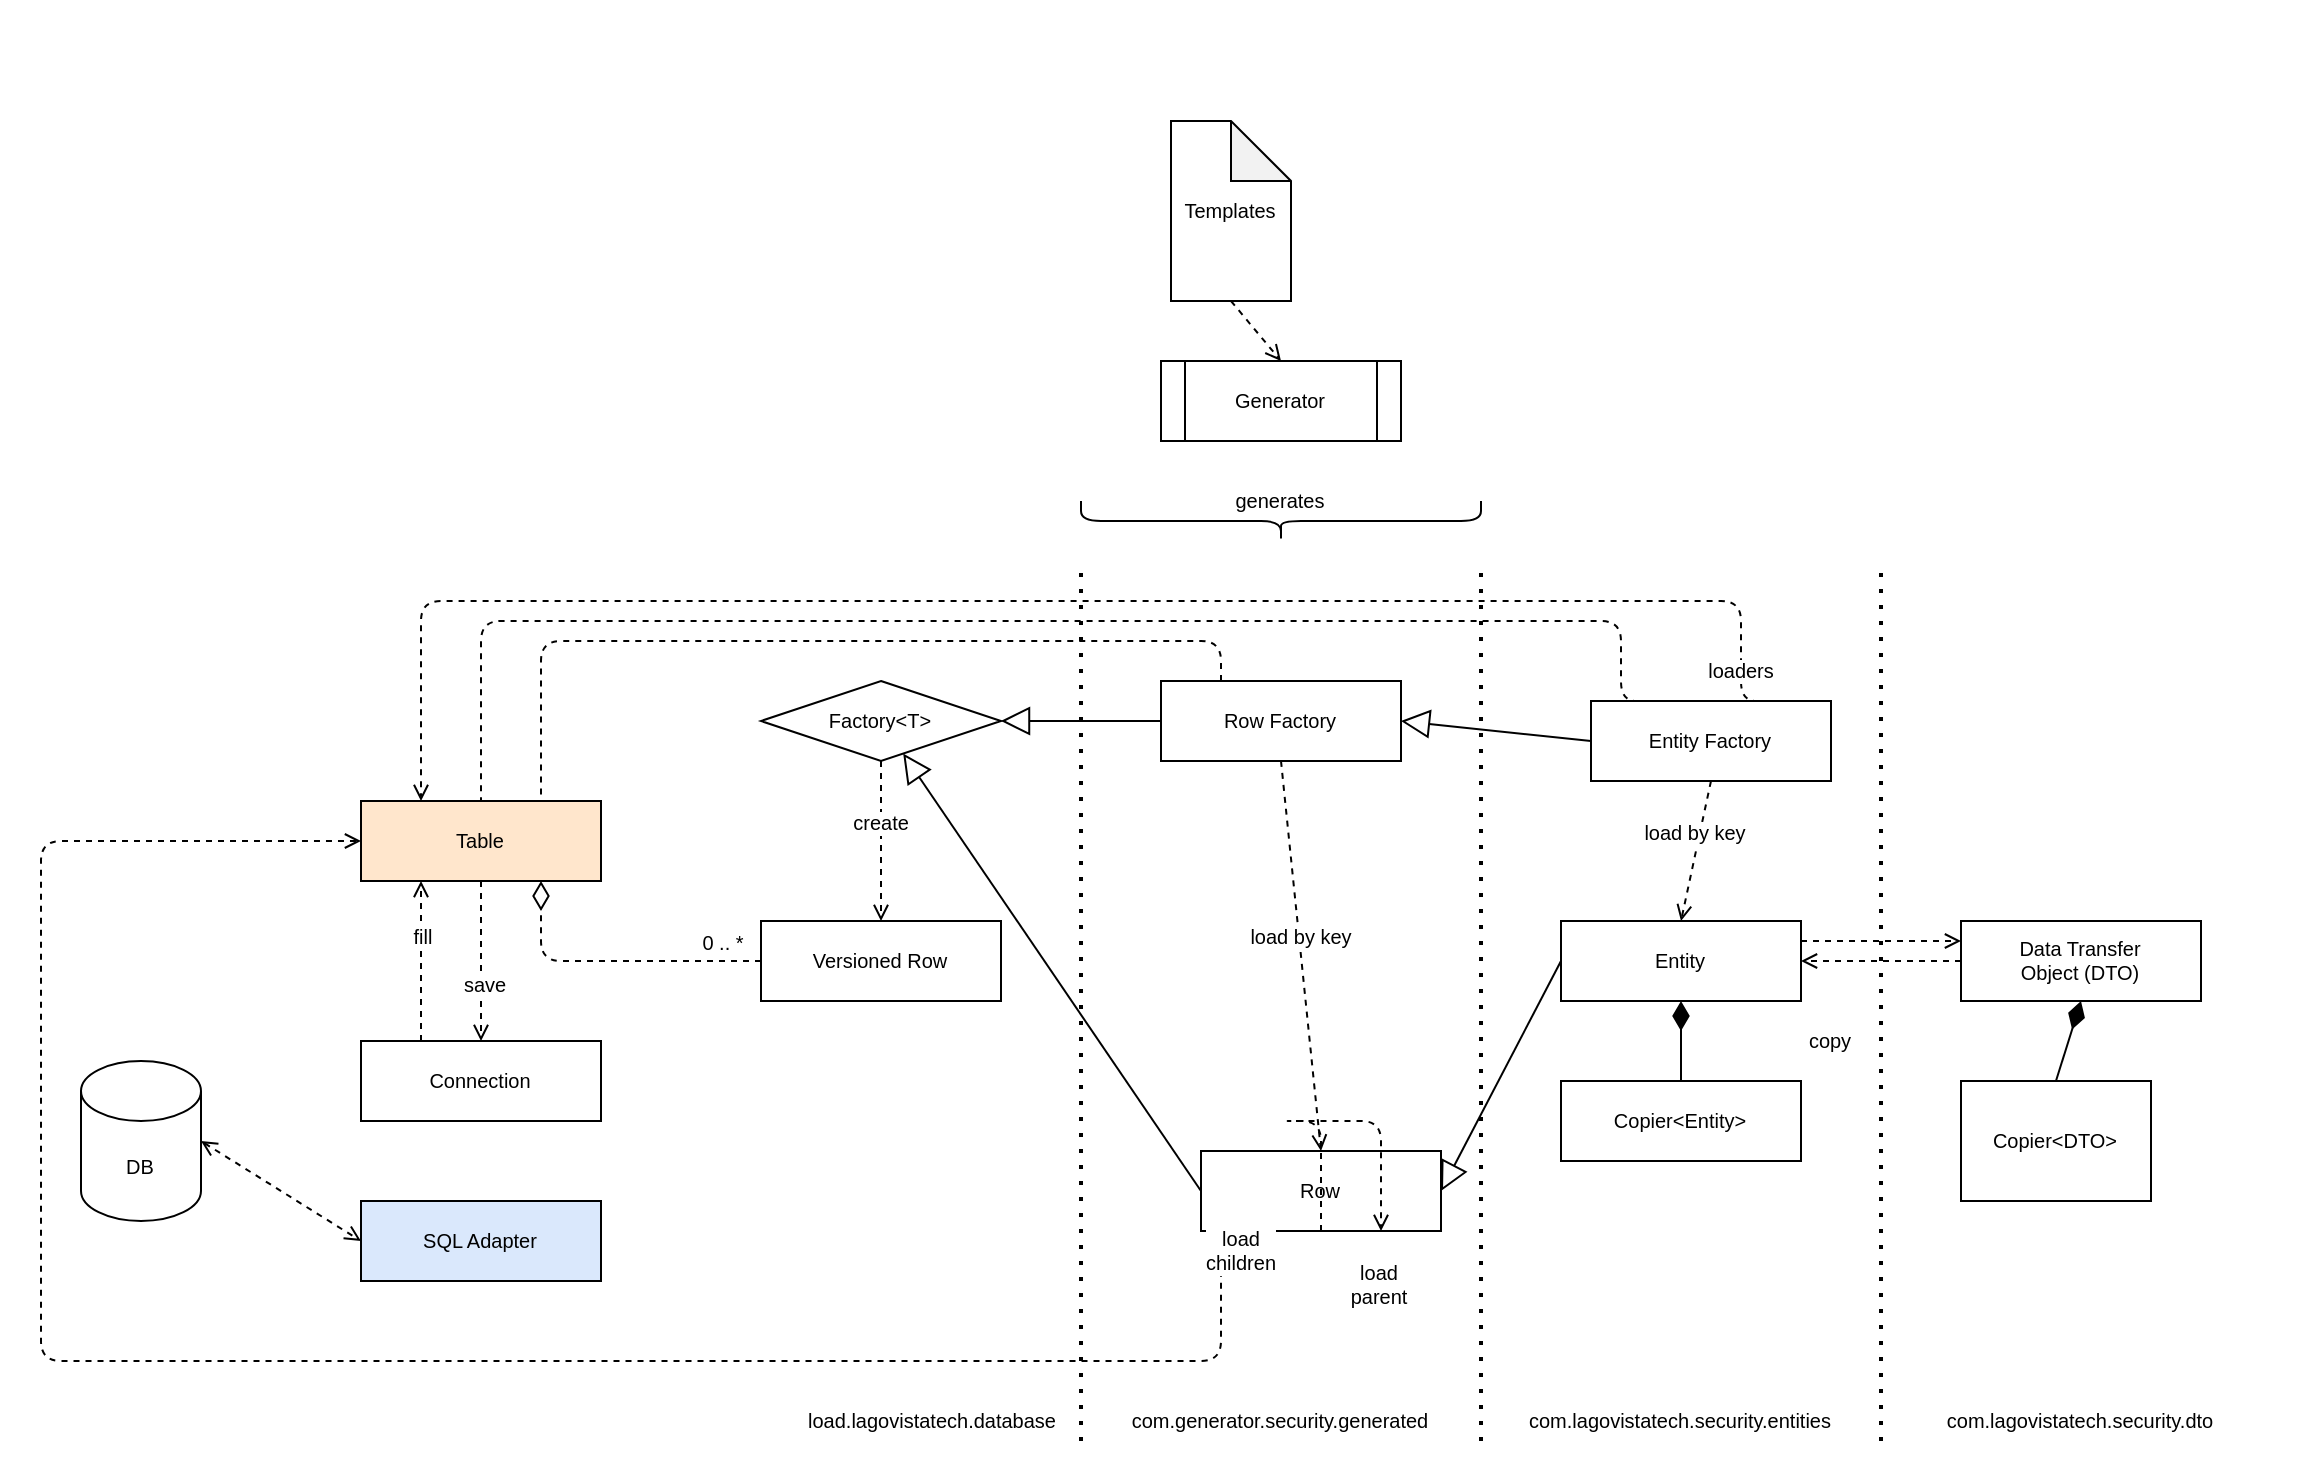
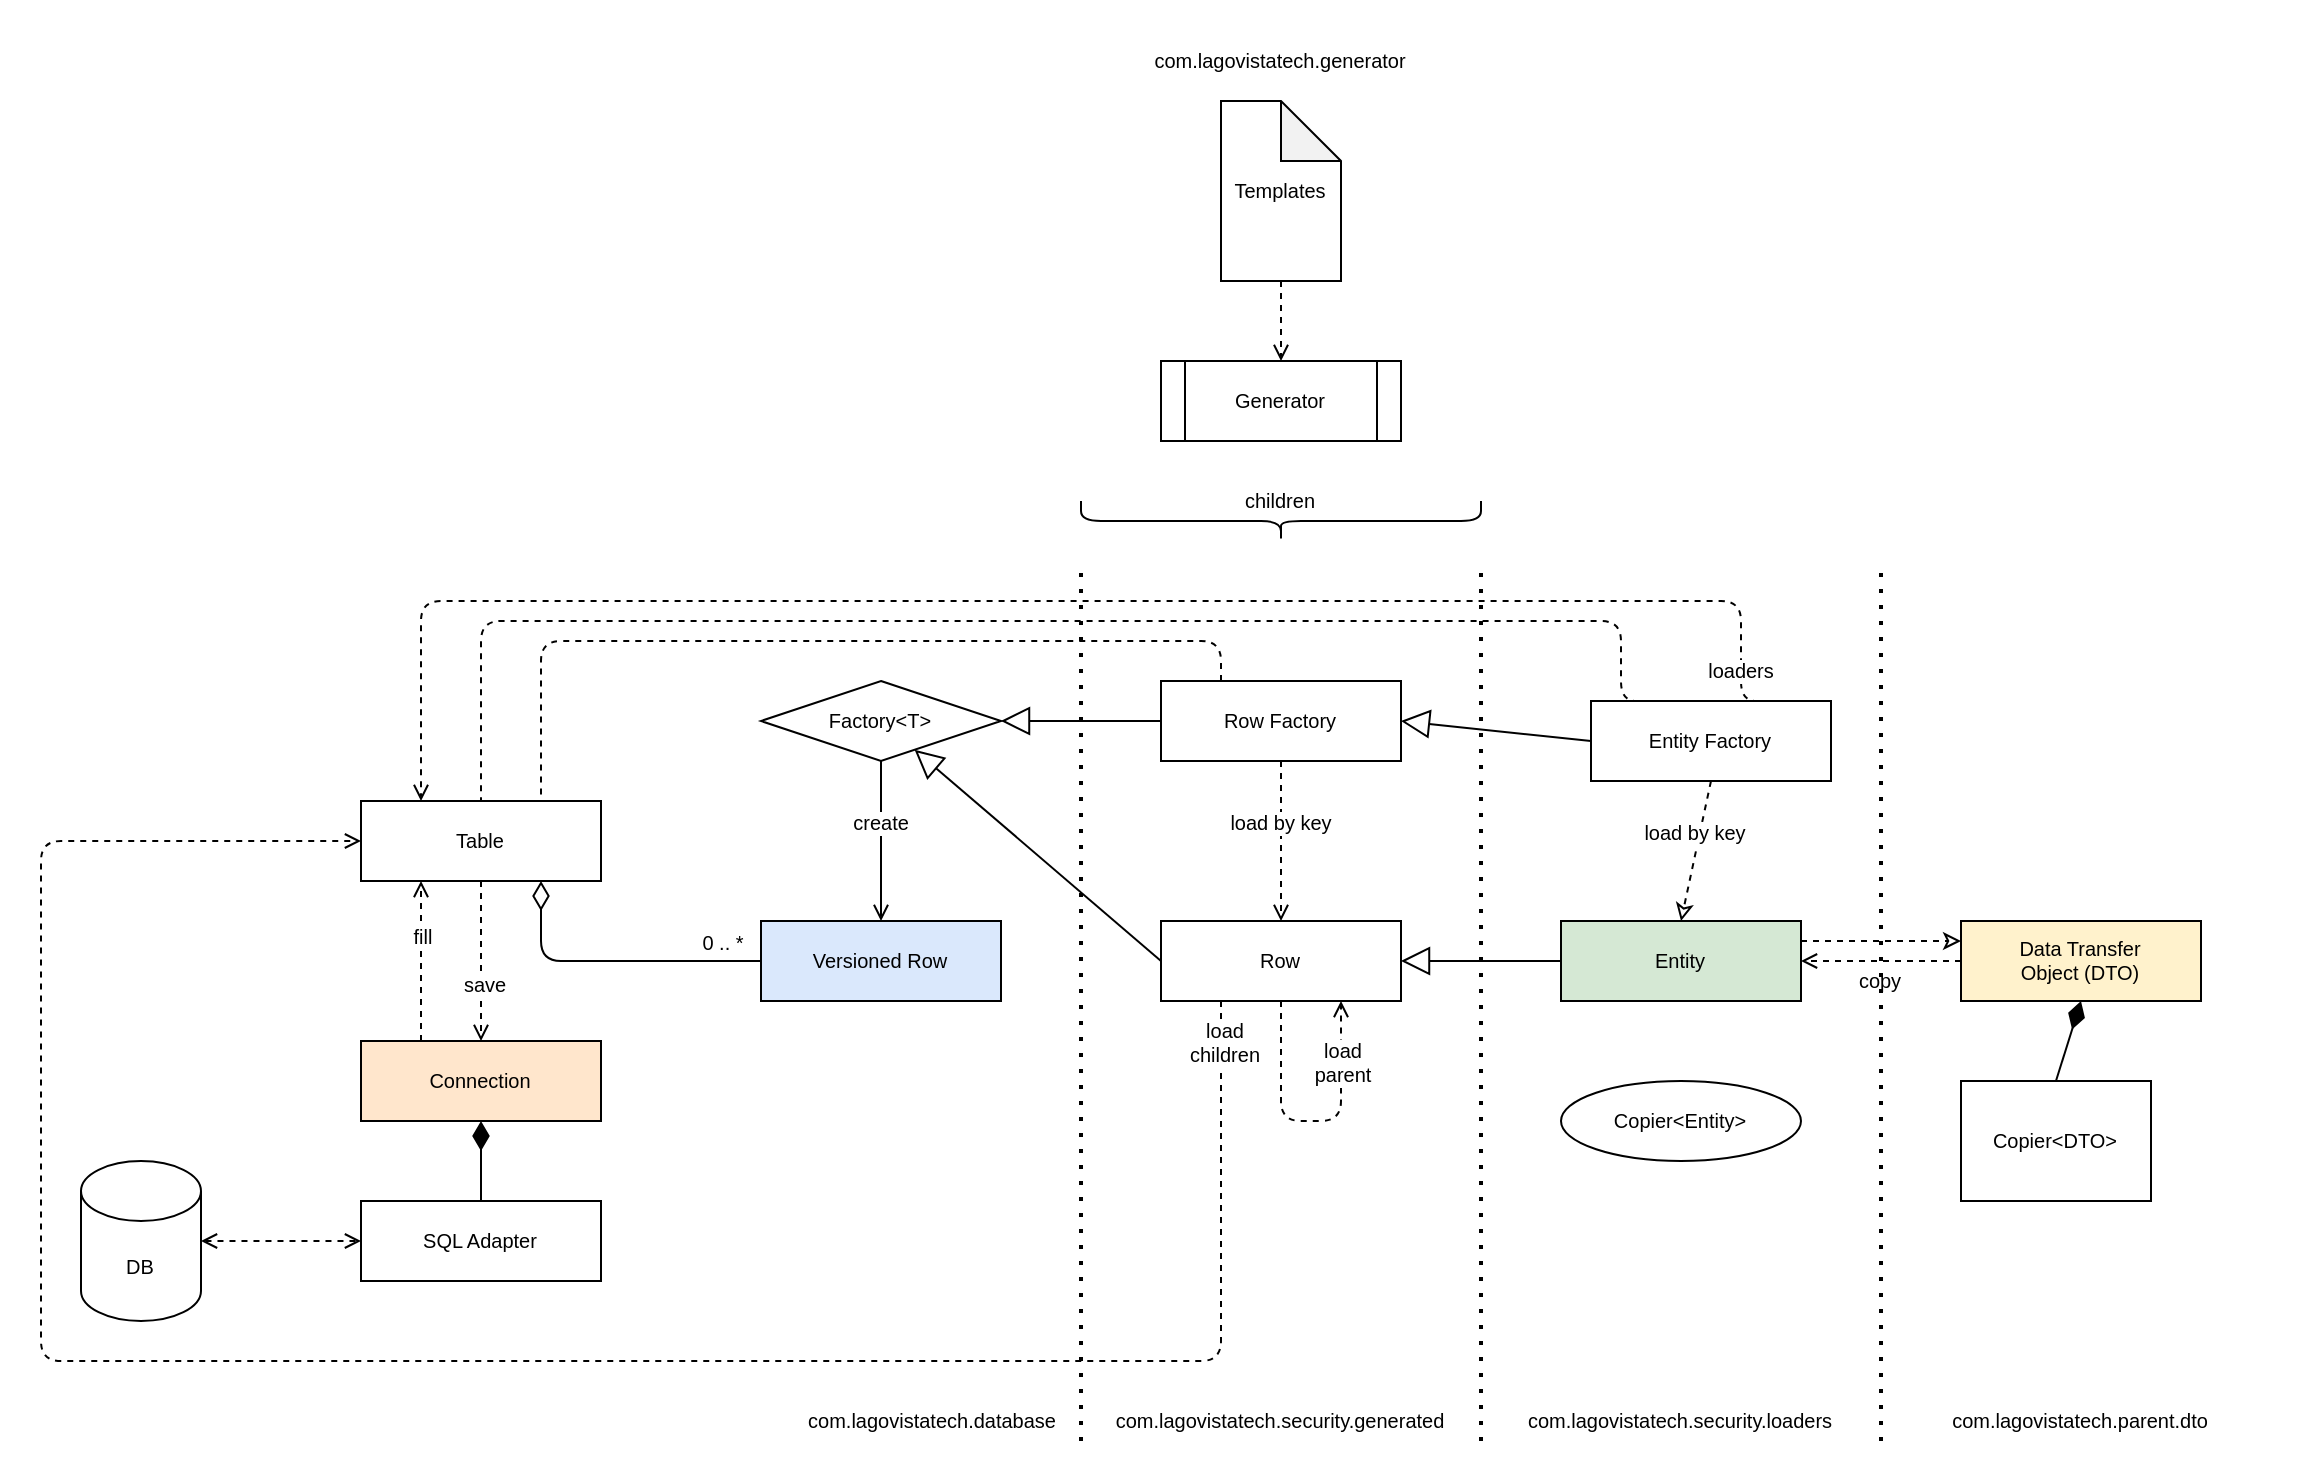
node "com.lagovistatech.generator": added
node "Templates": moved (1231, 211) -> (1281, 191)
node "generates": label "generates" -> "children"
node "Table": fillcolor #ffe6cc -> #ffffff
edge "Factory<T>" -> "Versioned Row": style dashed -> solid
edge "Entity Factory" -> "Entity": arrowhead open -> classic
edge "Entity" -> "Data TransferObject (DTO)": arrowhead open -> classic
edge "Versioned Row" -> "Table": style dashed -> solid
node "Versioned Row": fillcolor #ffffff -> #dae8fc
node "Entity": fillcolor #ffffff -> #d5e8d4
node "Data TransferObject (DTO)": fillcolor #ffffff -> #fff2cc
node "copy": moved (1831, 1041) -> (1881, 981)
edge "Copier<Entity>" -> "Entity": removed
node "Connection": fillcolor #ffffff -> #ffe6cc
node "Copier<Entity>": shape rectangle -> ellipse
node "DB": moved (141, 1141) -> (141, 1241)
edge "SQL Adapter" -> "Connection": added
node "Row": moved (1321, 1191) -> (1281, 961)
node "SQL Adapter": fillcolor #dae8fc -> #ffffff
node "load.lagovistatech.database": label "load.lagovistatech.database" -> "com.lagovistatech.database"
node "com.generator.security.generated": label "com.generator.security.generated" -> "com.lagovistatech.security.generated"
node "com.lagovistatech.security.entities": label "com.lagovistatech.security.entities" -> "com.lagovistatech.security.loaders"
node "com.lagovistatech.security.dto": label "com.lagovistatech.security.dto" -> "com.lagovistatech.parent.dto"
